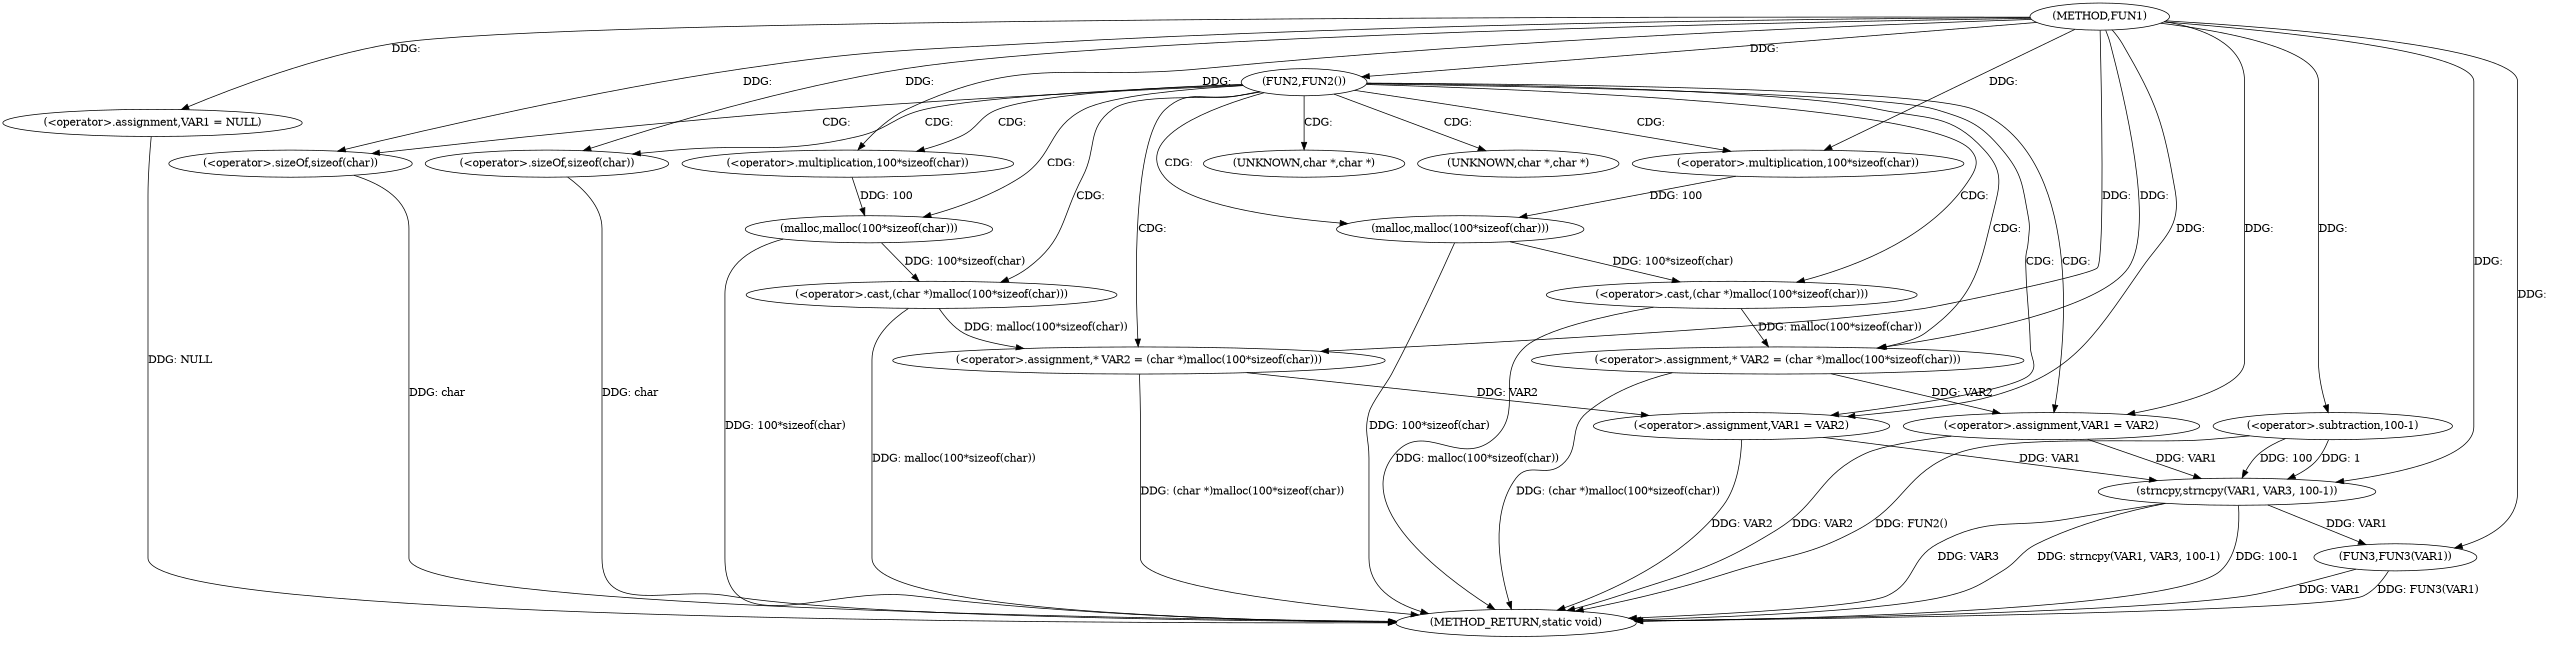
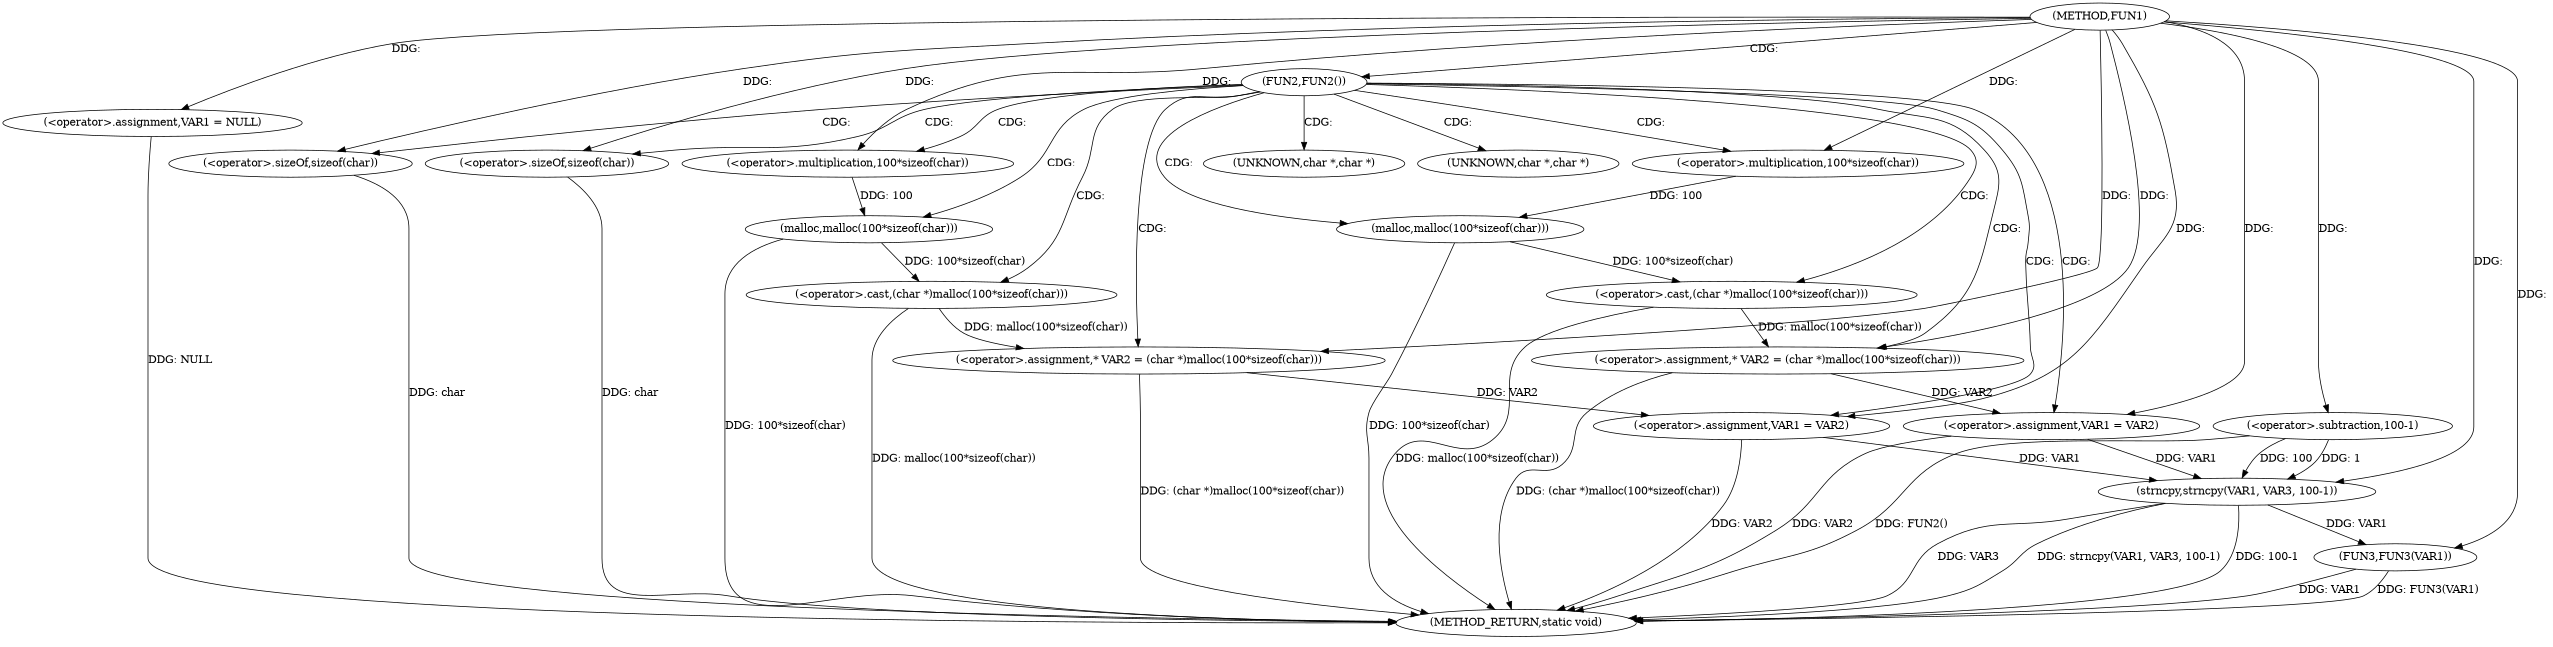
edge "(METHOD,FUN1)" -> "(FUN2,FUN2())": label "DDG: " -> "CDG: "
